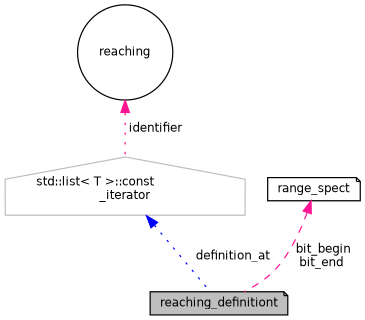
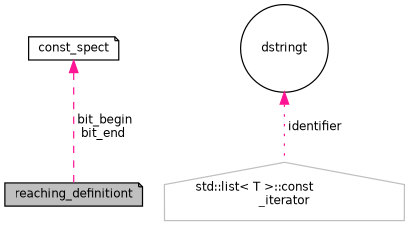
node "reaching": label "reaching" -> "dstringt"
node "range_spect": label "range_spect" -> "const_spect"
edge "reaching_definitiont" -> "std::list< T >::const _iterator": removed, label "definition_at"
